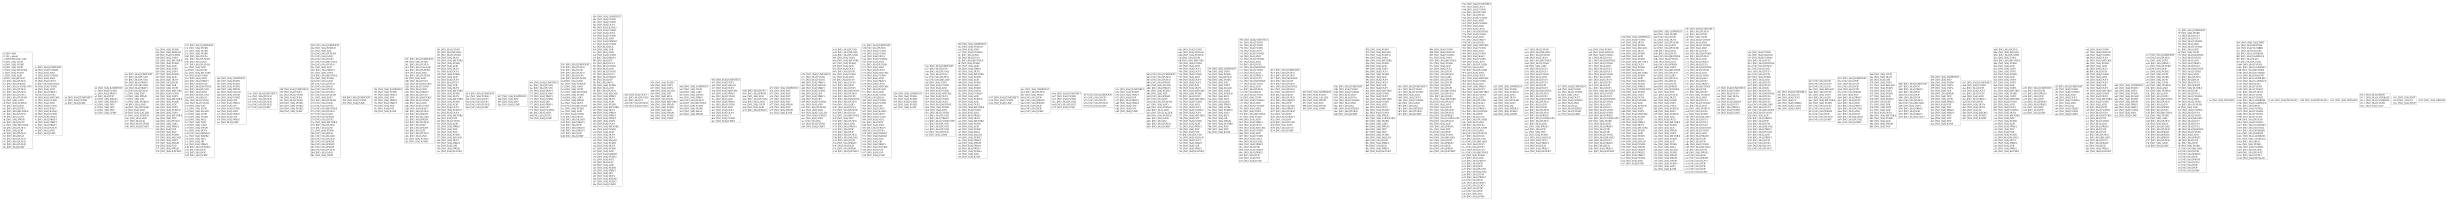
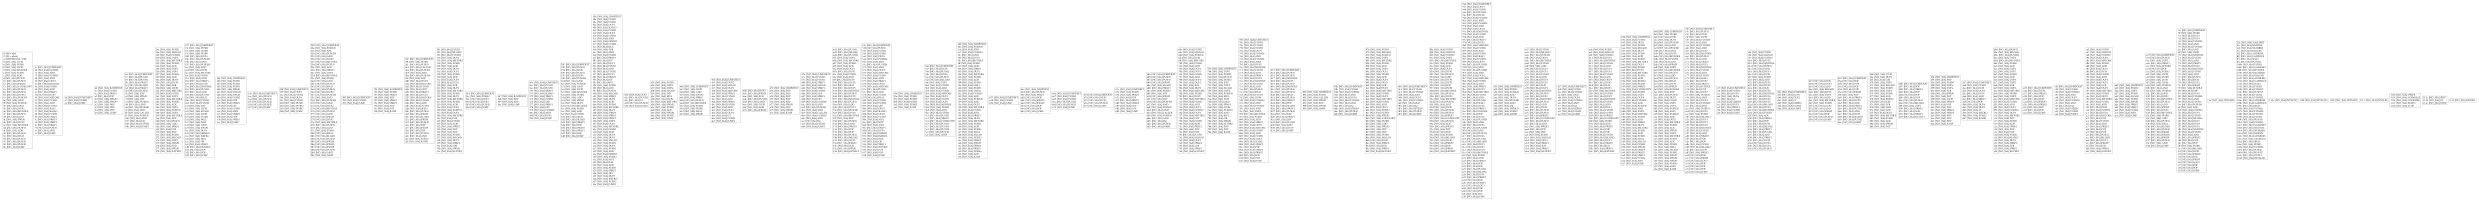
node "1110: [NO_SSA] INVALID": added
